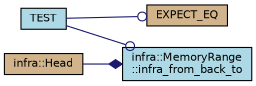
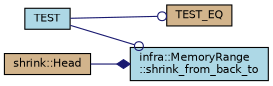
node "EXPECT_EQ": label "EXPECT_EQ" -> "TEST_EQ"
node "infra::Head": label "infra::Head" -> "shrink::Head"
node "infra::MemoryRange ::infra_from_back_to": label "infra::MemoryRange ::infra_from_back_to" -> "infra::MemoryRange ::shrink_from_back_to"
